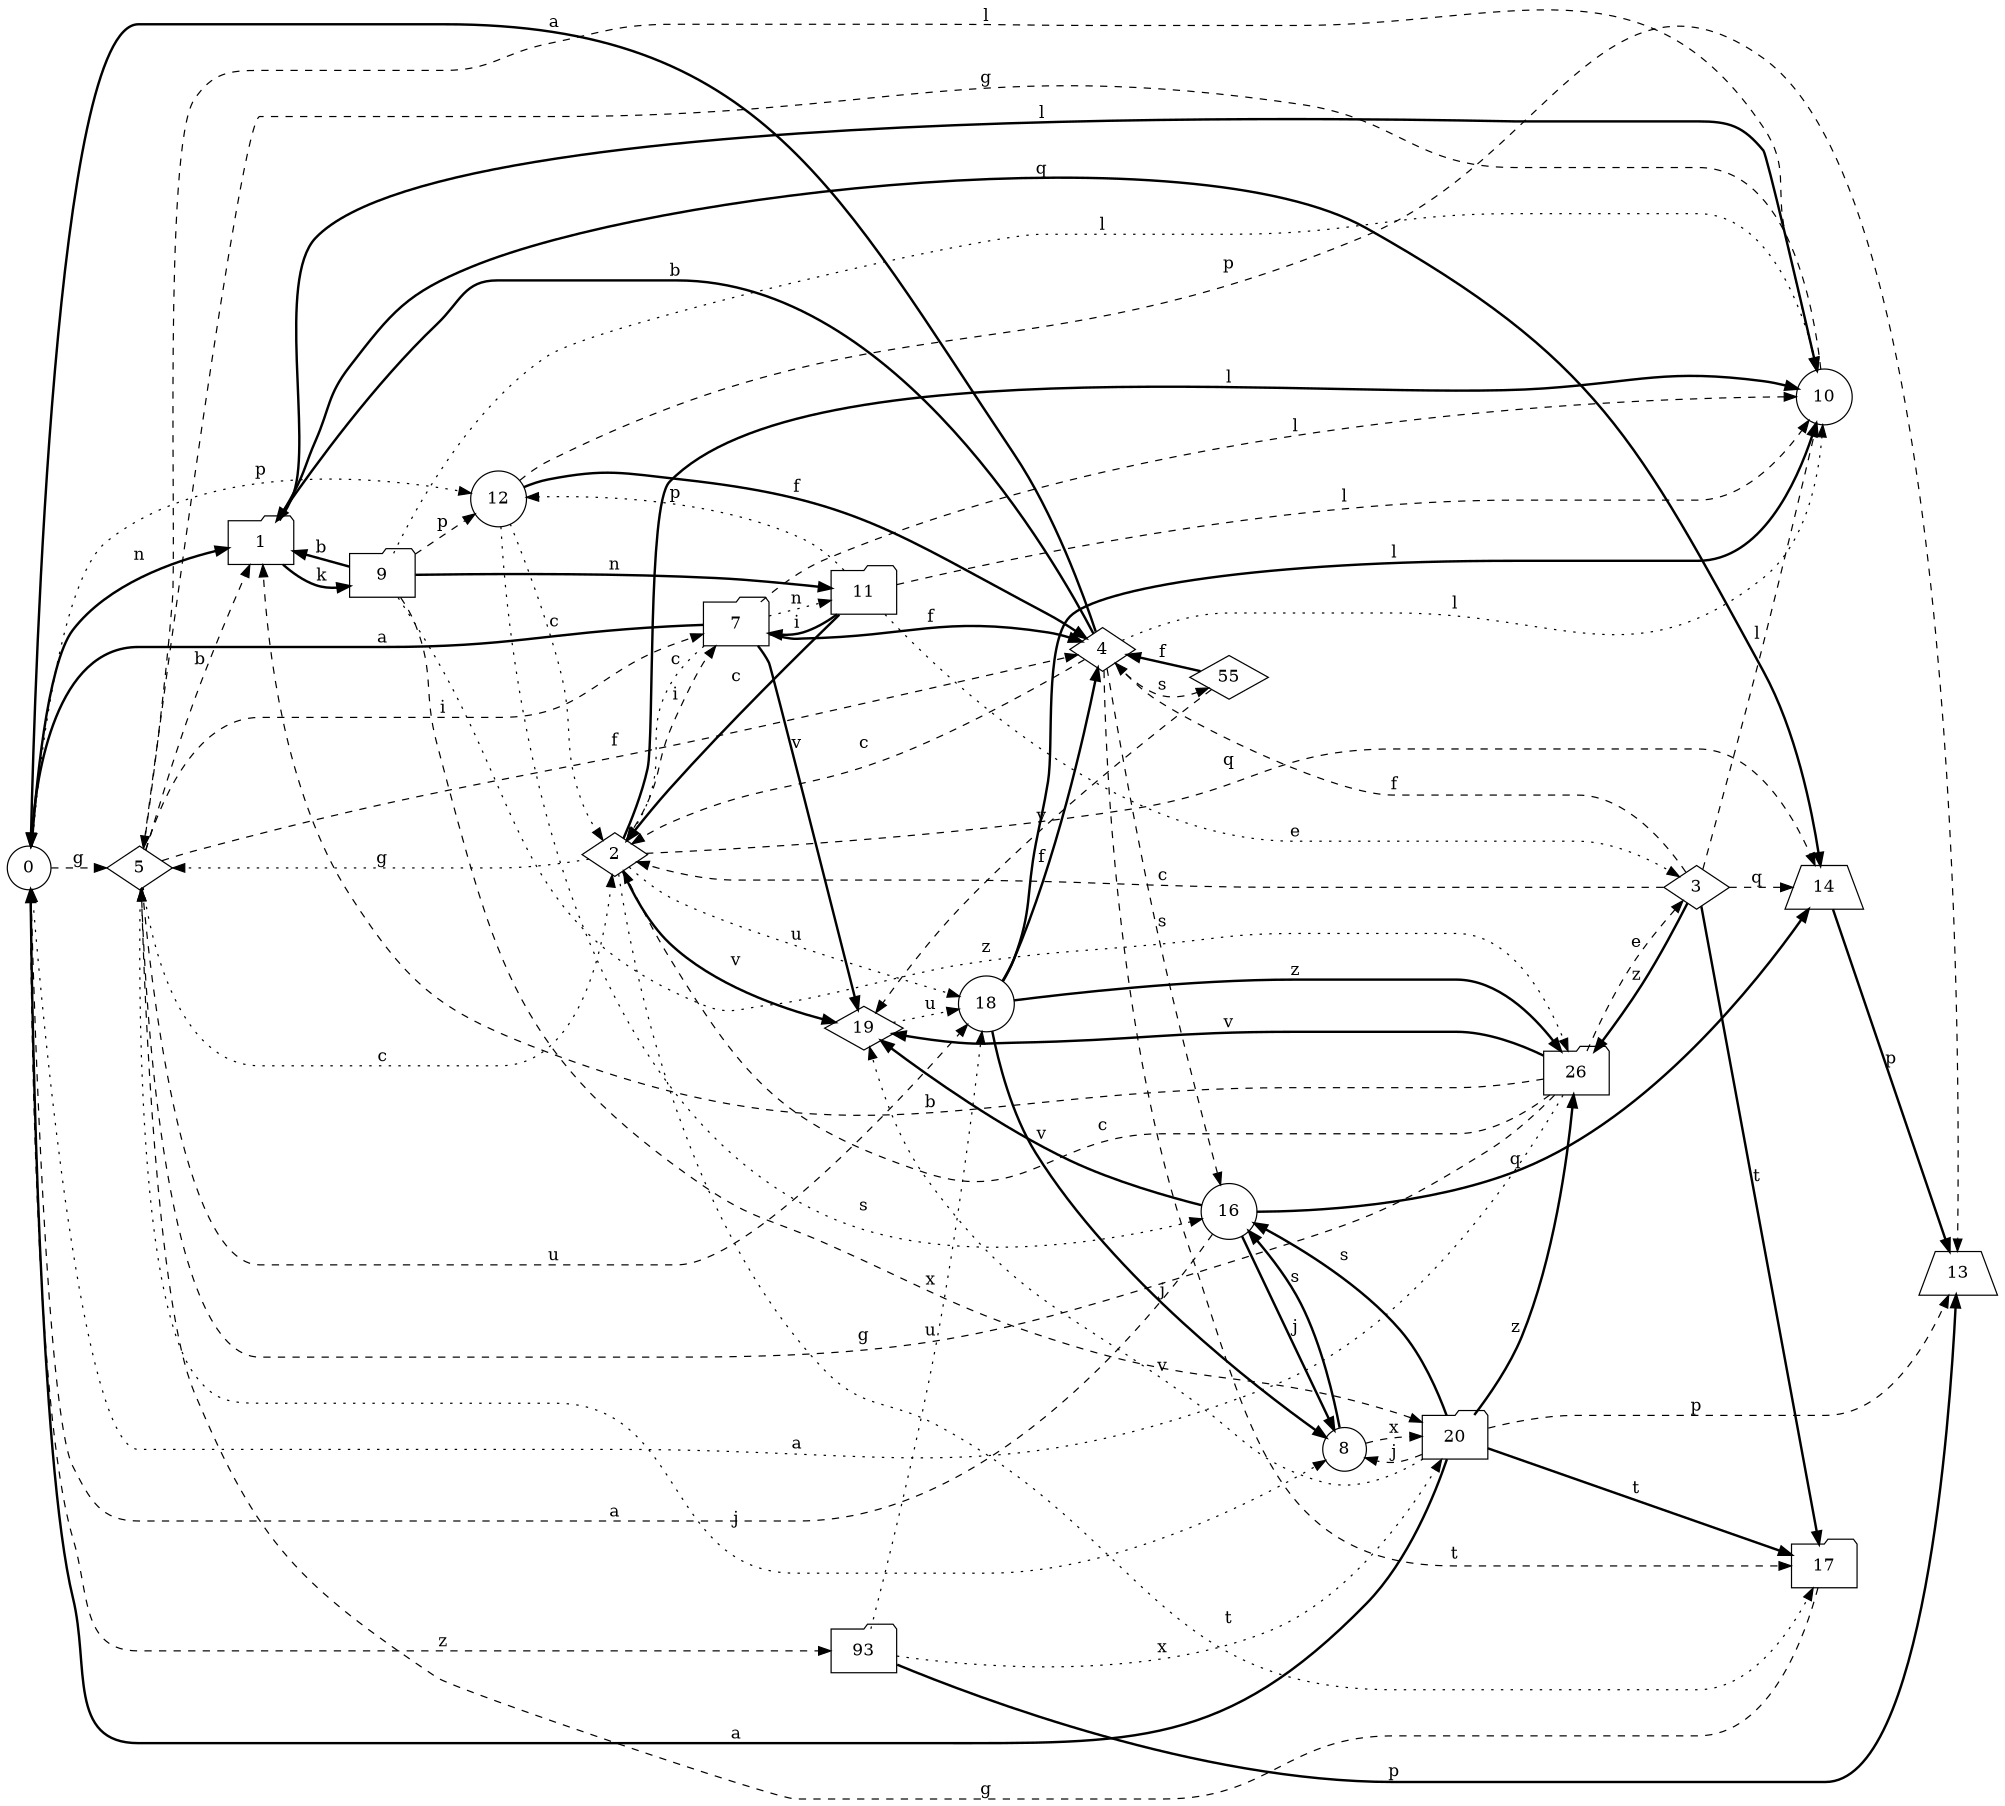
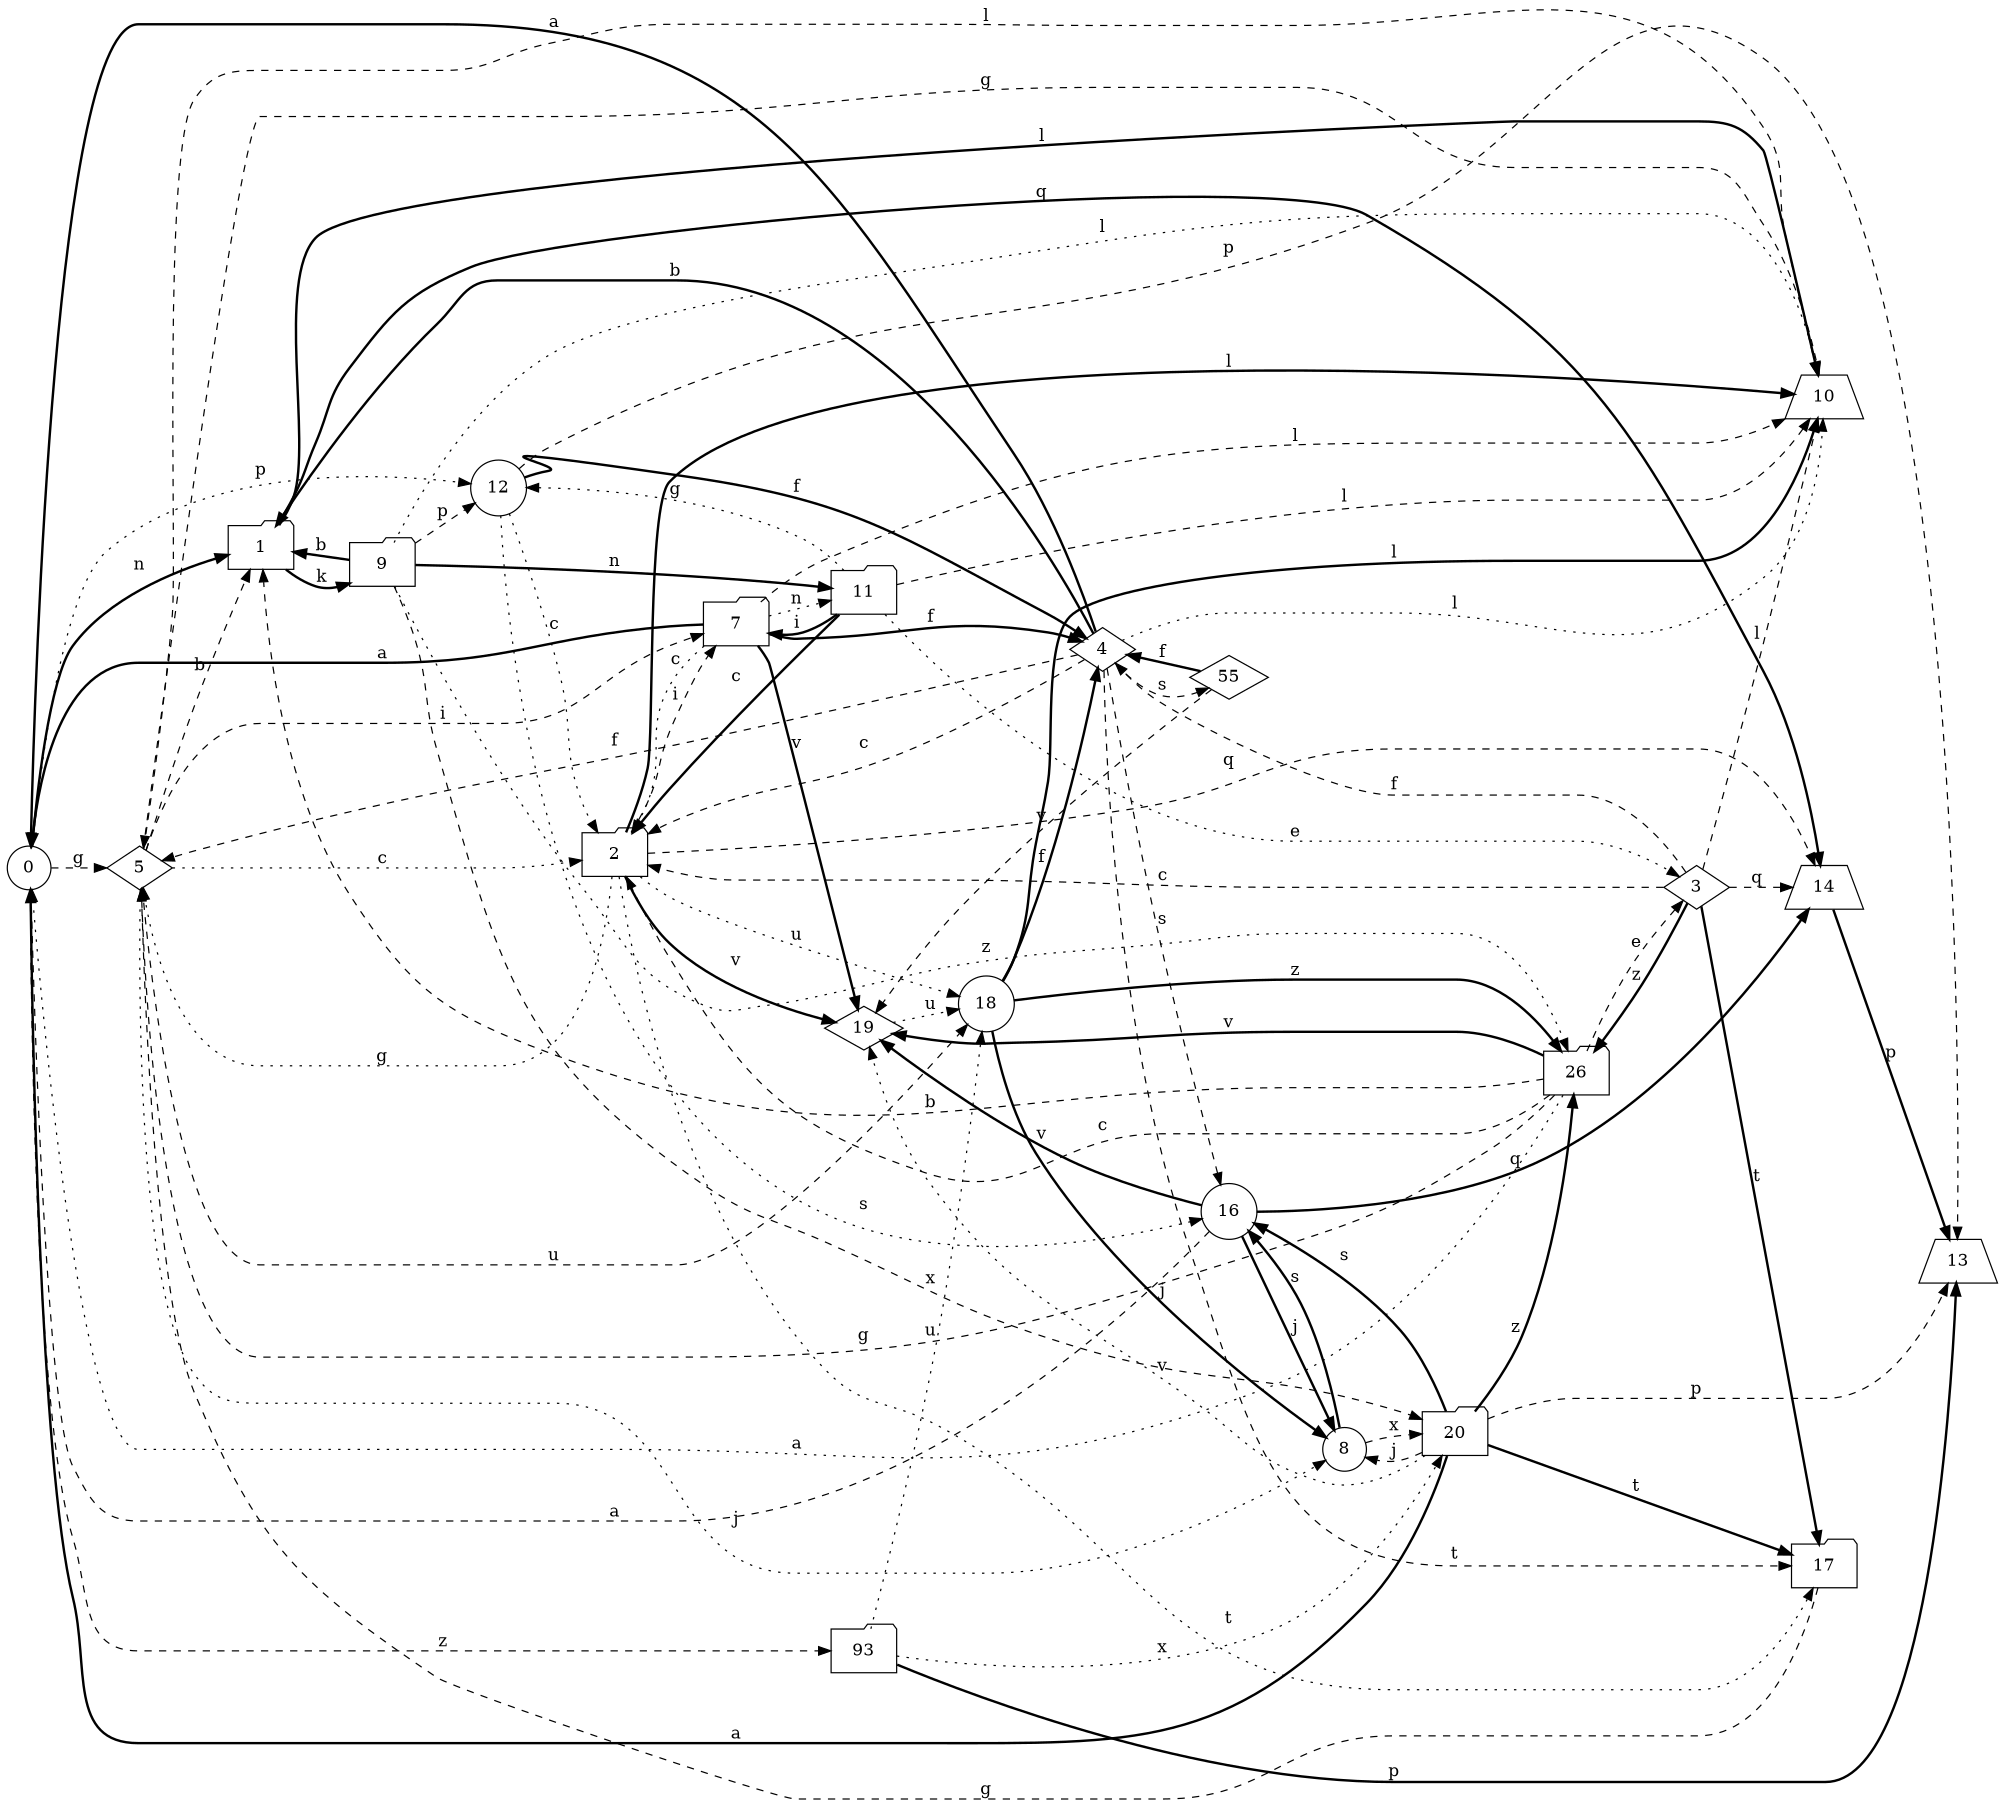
node "10": shape circle -> trapezium
edge "11" -> "12": label "p" -> "g"
edge "5" -> "4": reversed
node "2": shape diamond -> folder
